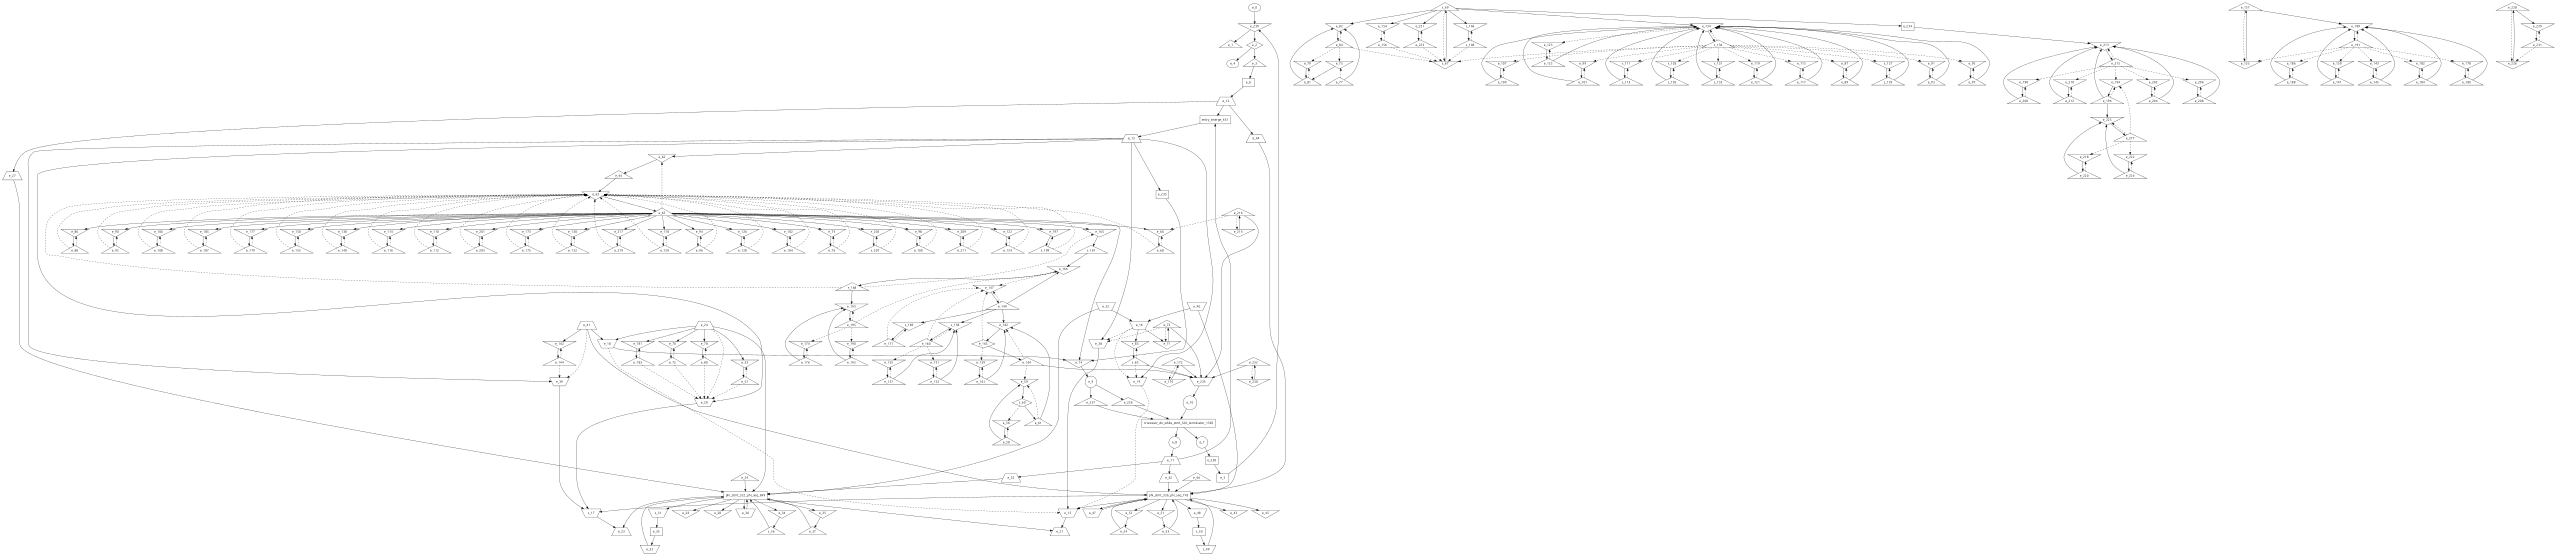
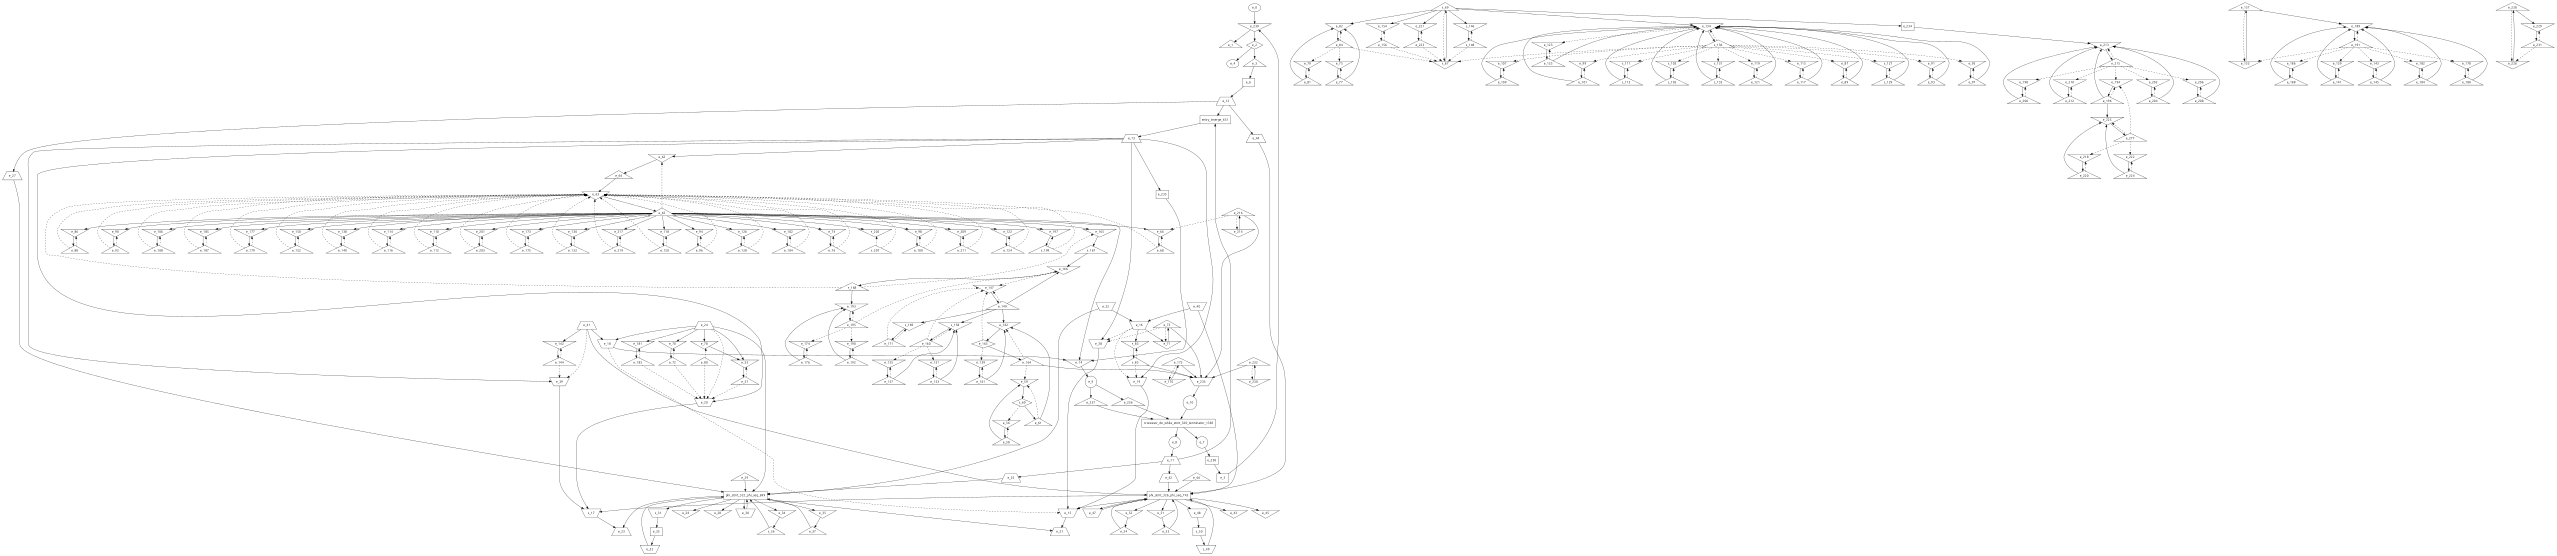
edge "e_75" -> "e_81": now "e_75" -> "e_77"
edge "e_205" -> "e_207": removed
edge "e_78" -> "e_80": now "e_78" -> "e_55"
edge "e_19" -> "e_15": style dashed -> solid
